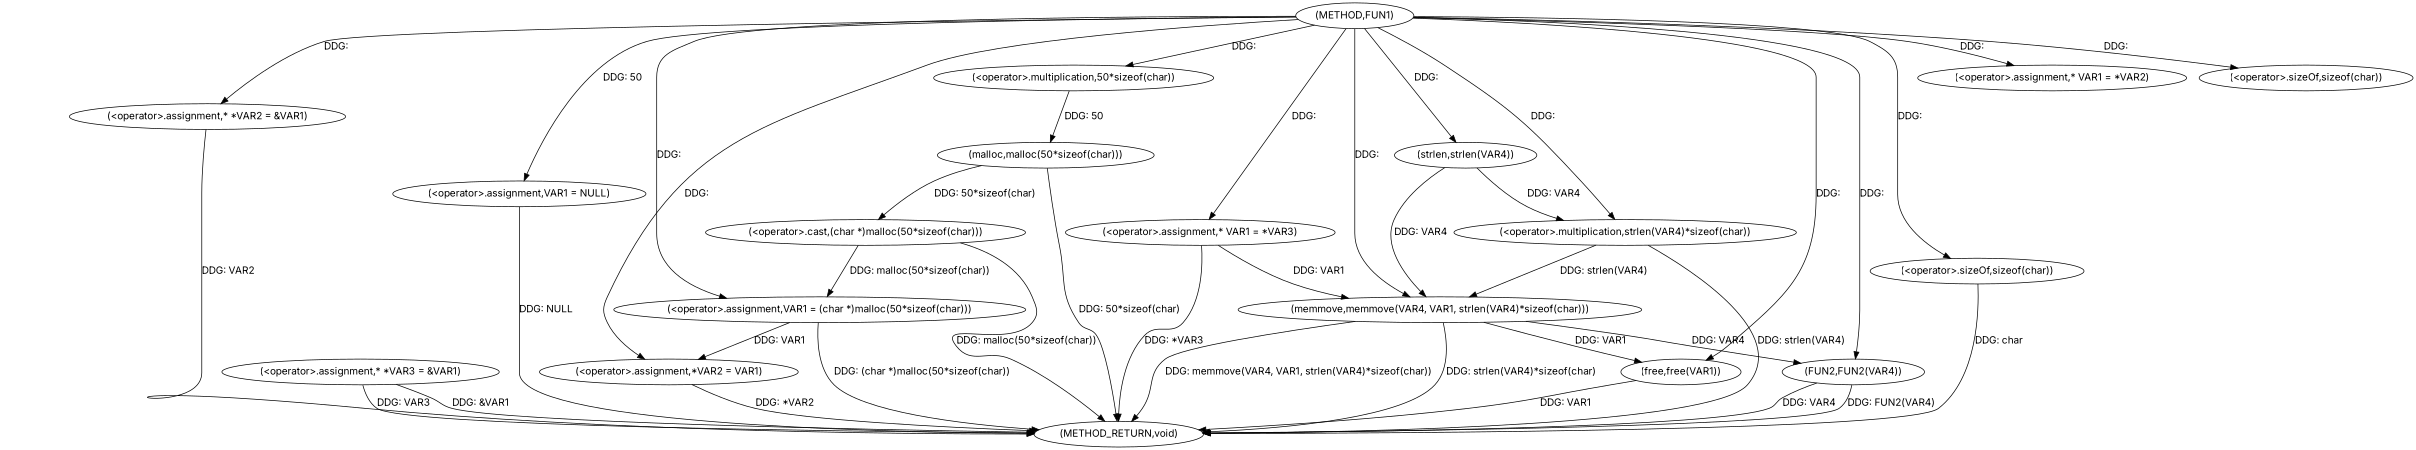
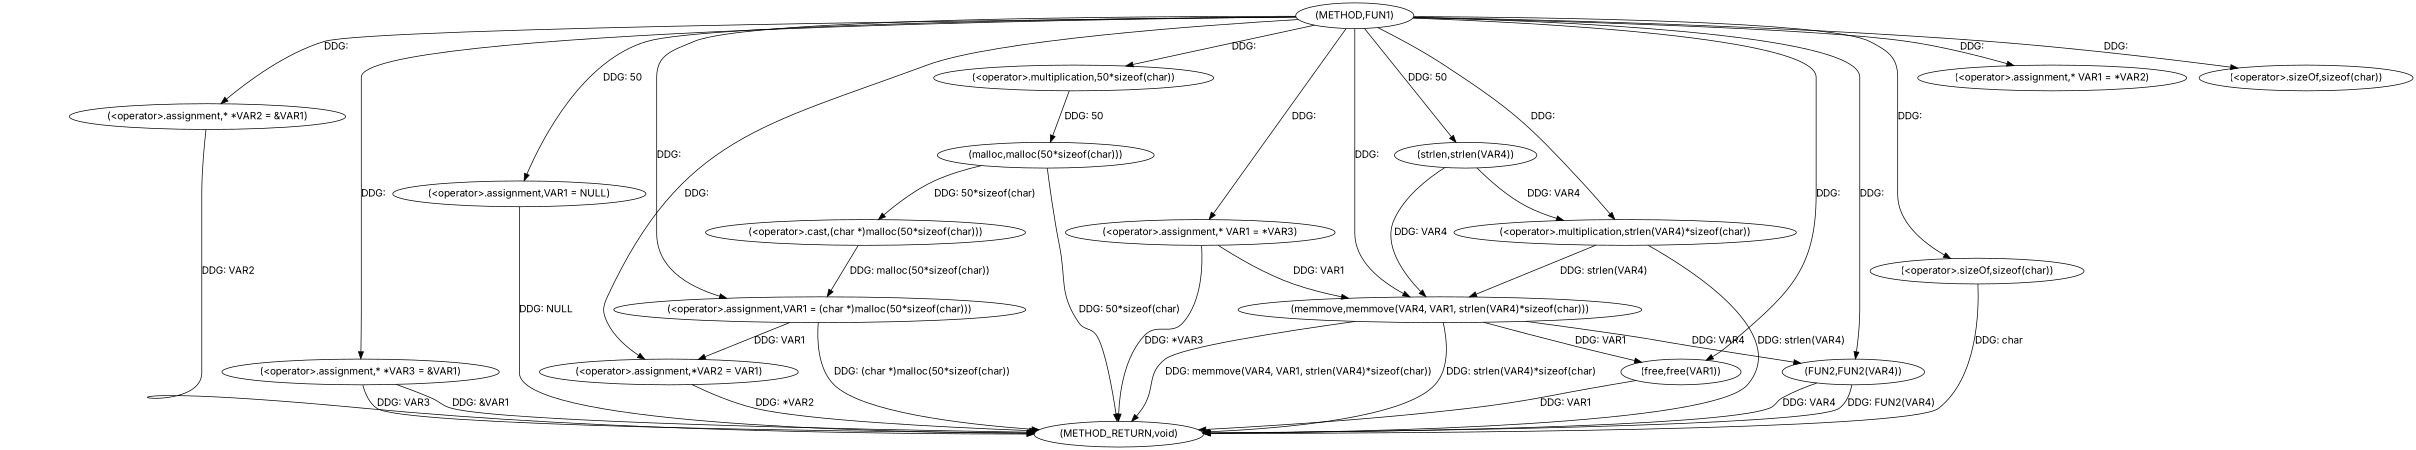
edge "(METHOD,FUN1)" -> "(<operator>.assignment,* *VAR3 = &VAR1)": added, label "DDG:"
edge "(METHOD,FUN1)" -> "(strlen,strlen(VAR4))": label "DDG: " -> "DDG: 50"
edge "(<operator>.cast,(char *)malloc(50*sizeof(char)))" -> "(METHOD_RETURN,void)": removed, label "DDG: malloc(50*sizeof(char))"
